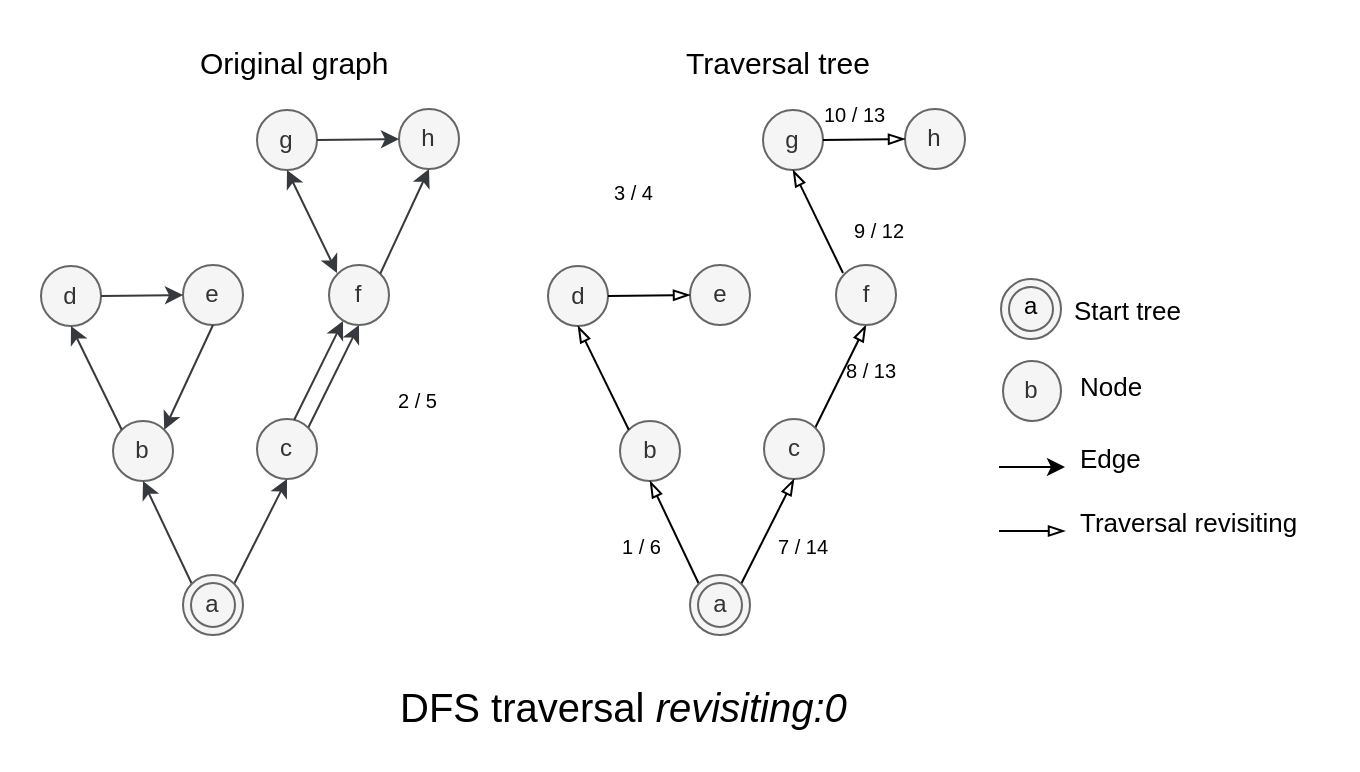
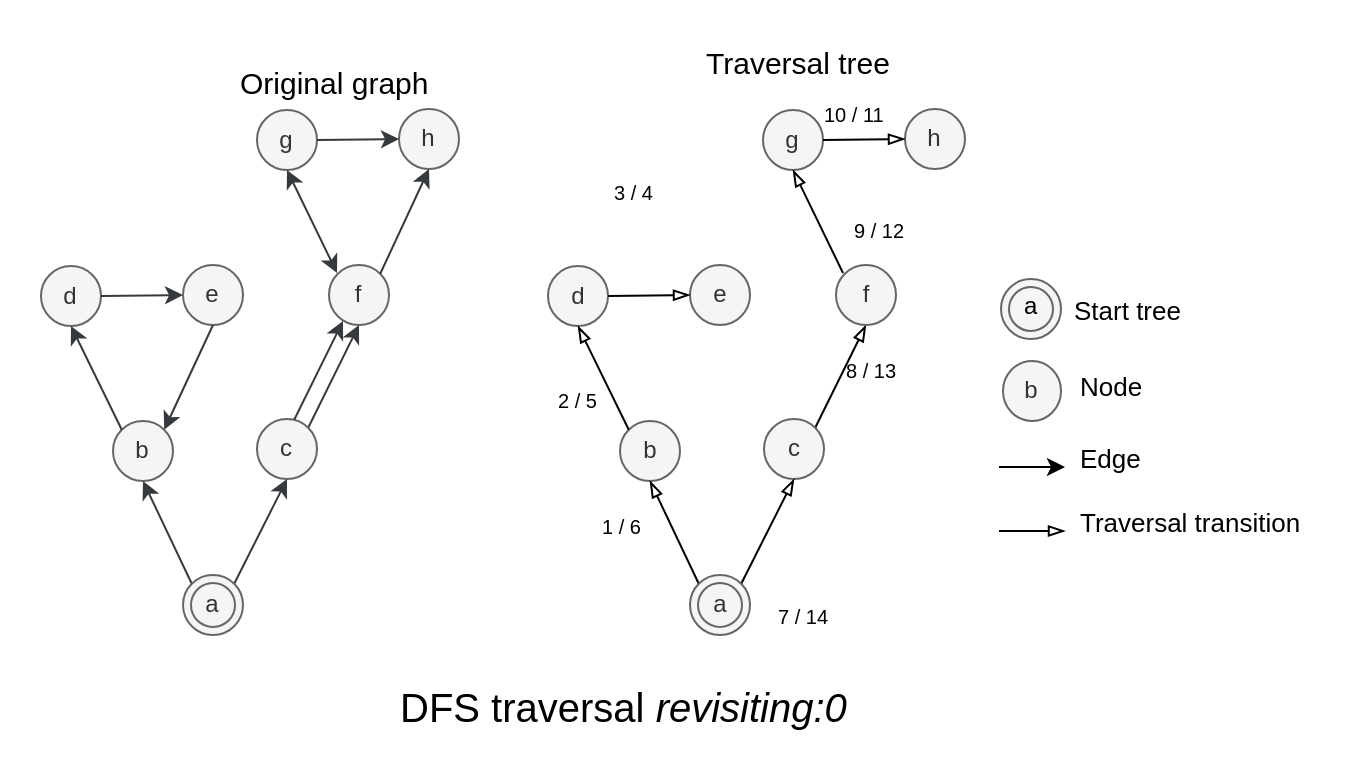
node "Original graph": moved (306, 55) -> (346, 75)
node "Traversal tree": moved (790, 60) -> (810, 60)
node "10 / 13": label "10 / 13" -> "10 / 11"
node "2 / 5": moved (427, 397) -> (587, 397)
node "Traversal revisiting": label "Traversal revisiting" -> "Traversal transition"
node "1 / 6": moved (651, 543) -> (631, 523)
node "7 / 14": moved (813, 543) -> (813, 613)
